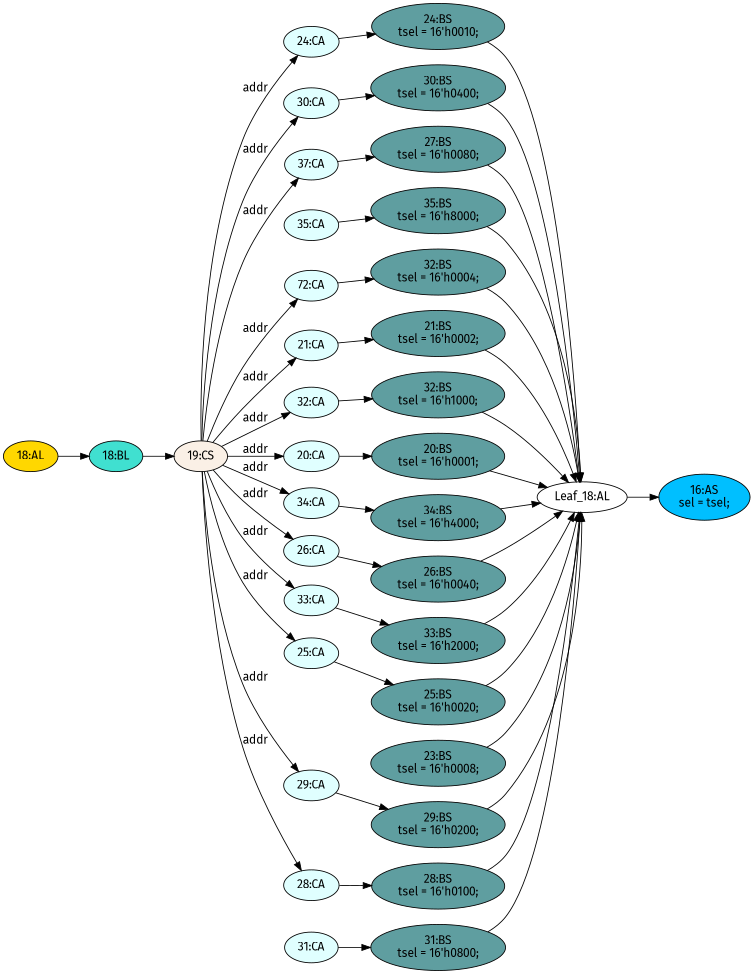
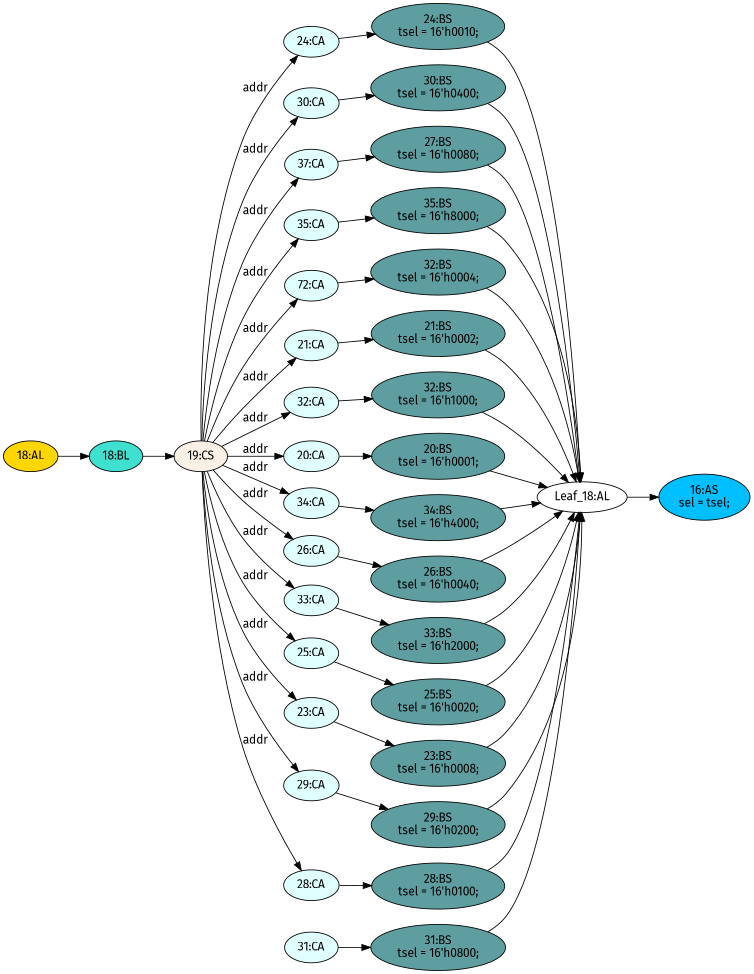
edge "19:CS" -> "35:CA": added, label "addr"
node "23:CA": added
